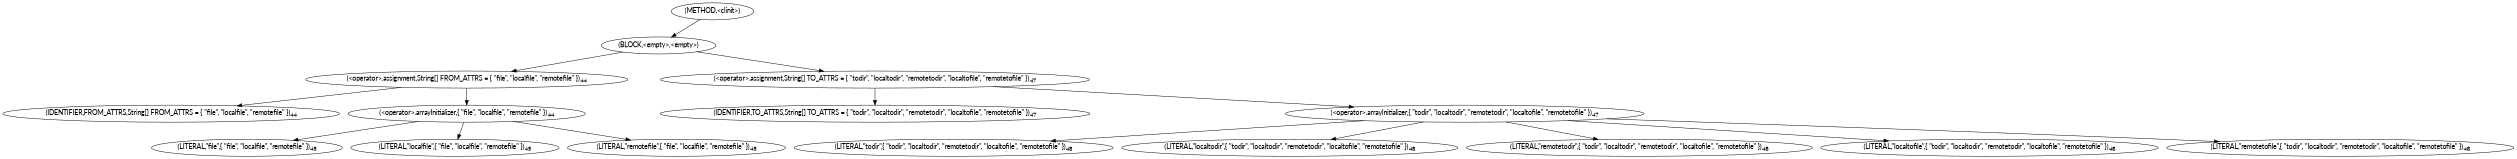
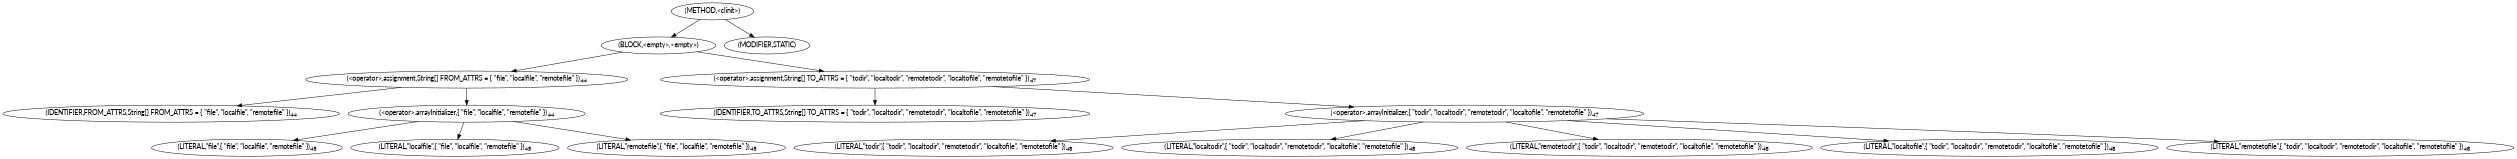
node "(MODIFIER,STATIC)": added
